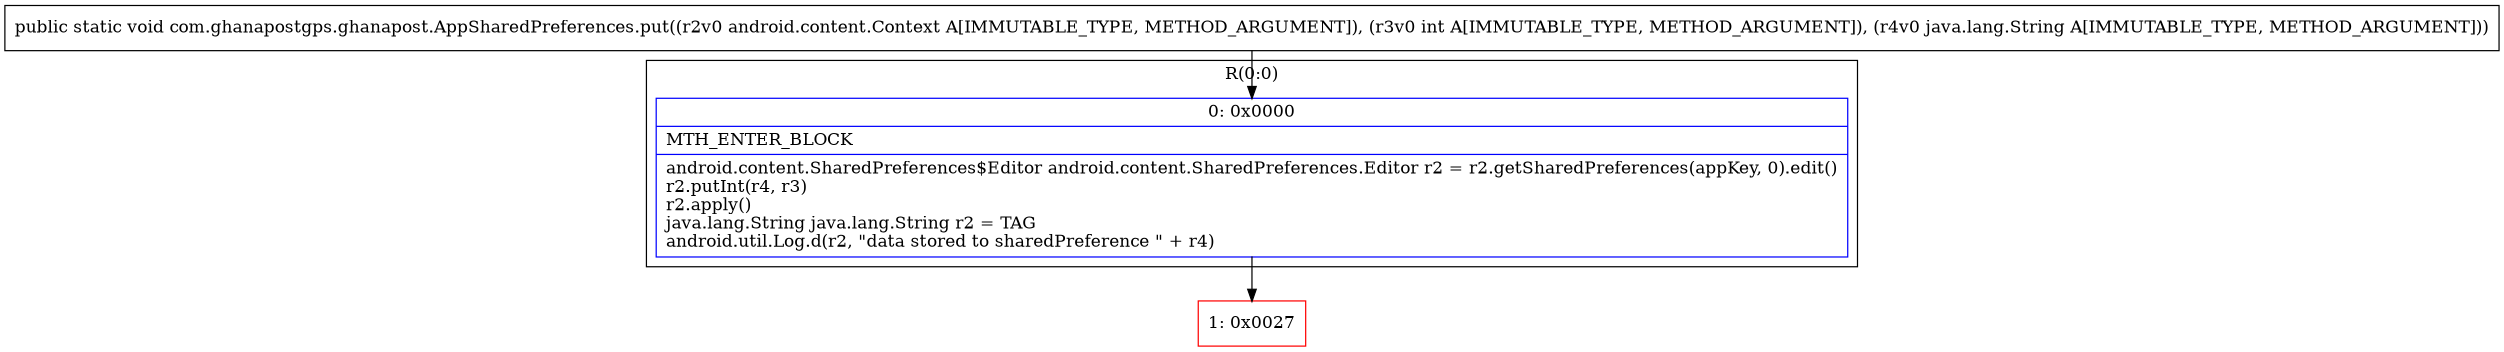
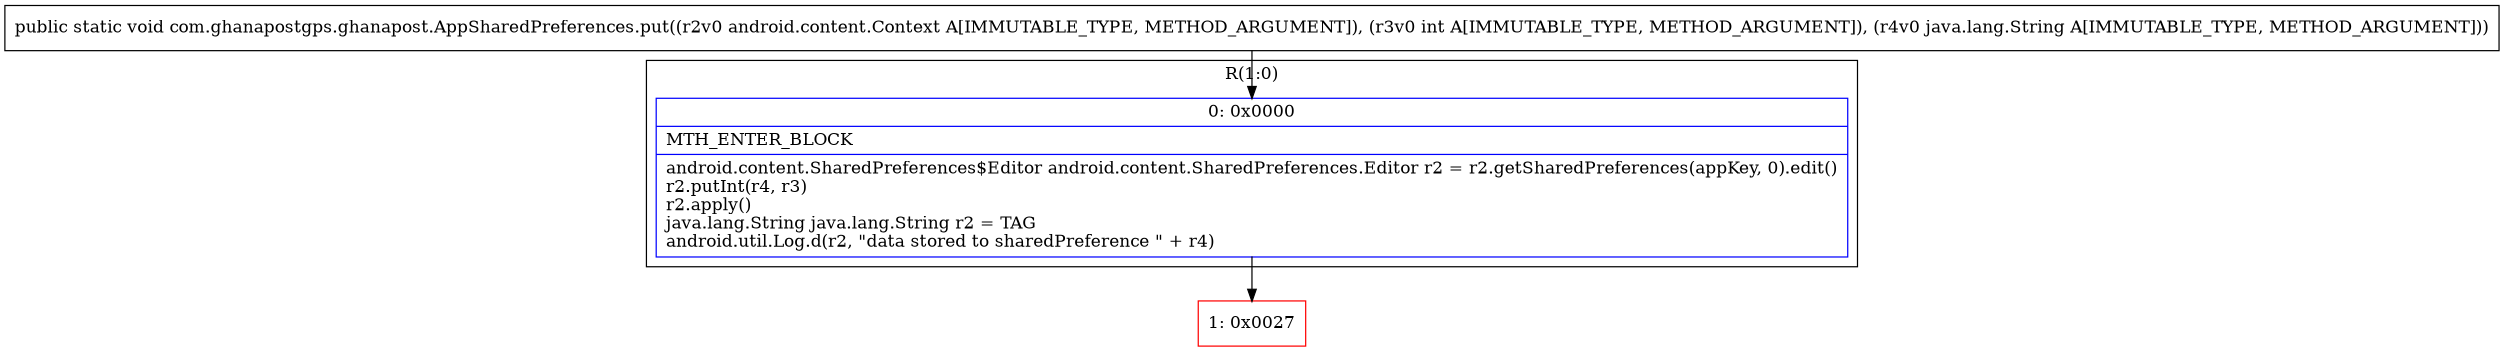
cluster "R(0:0)": label "R(0:0)" -> "R(1:0)"
